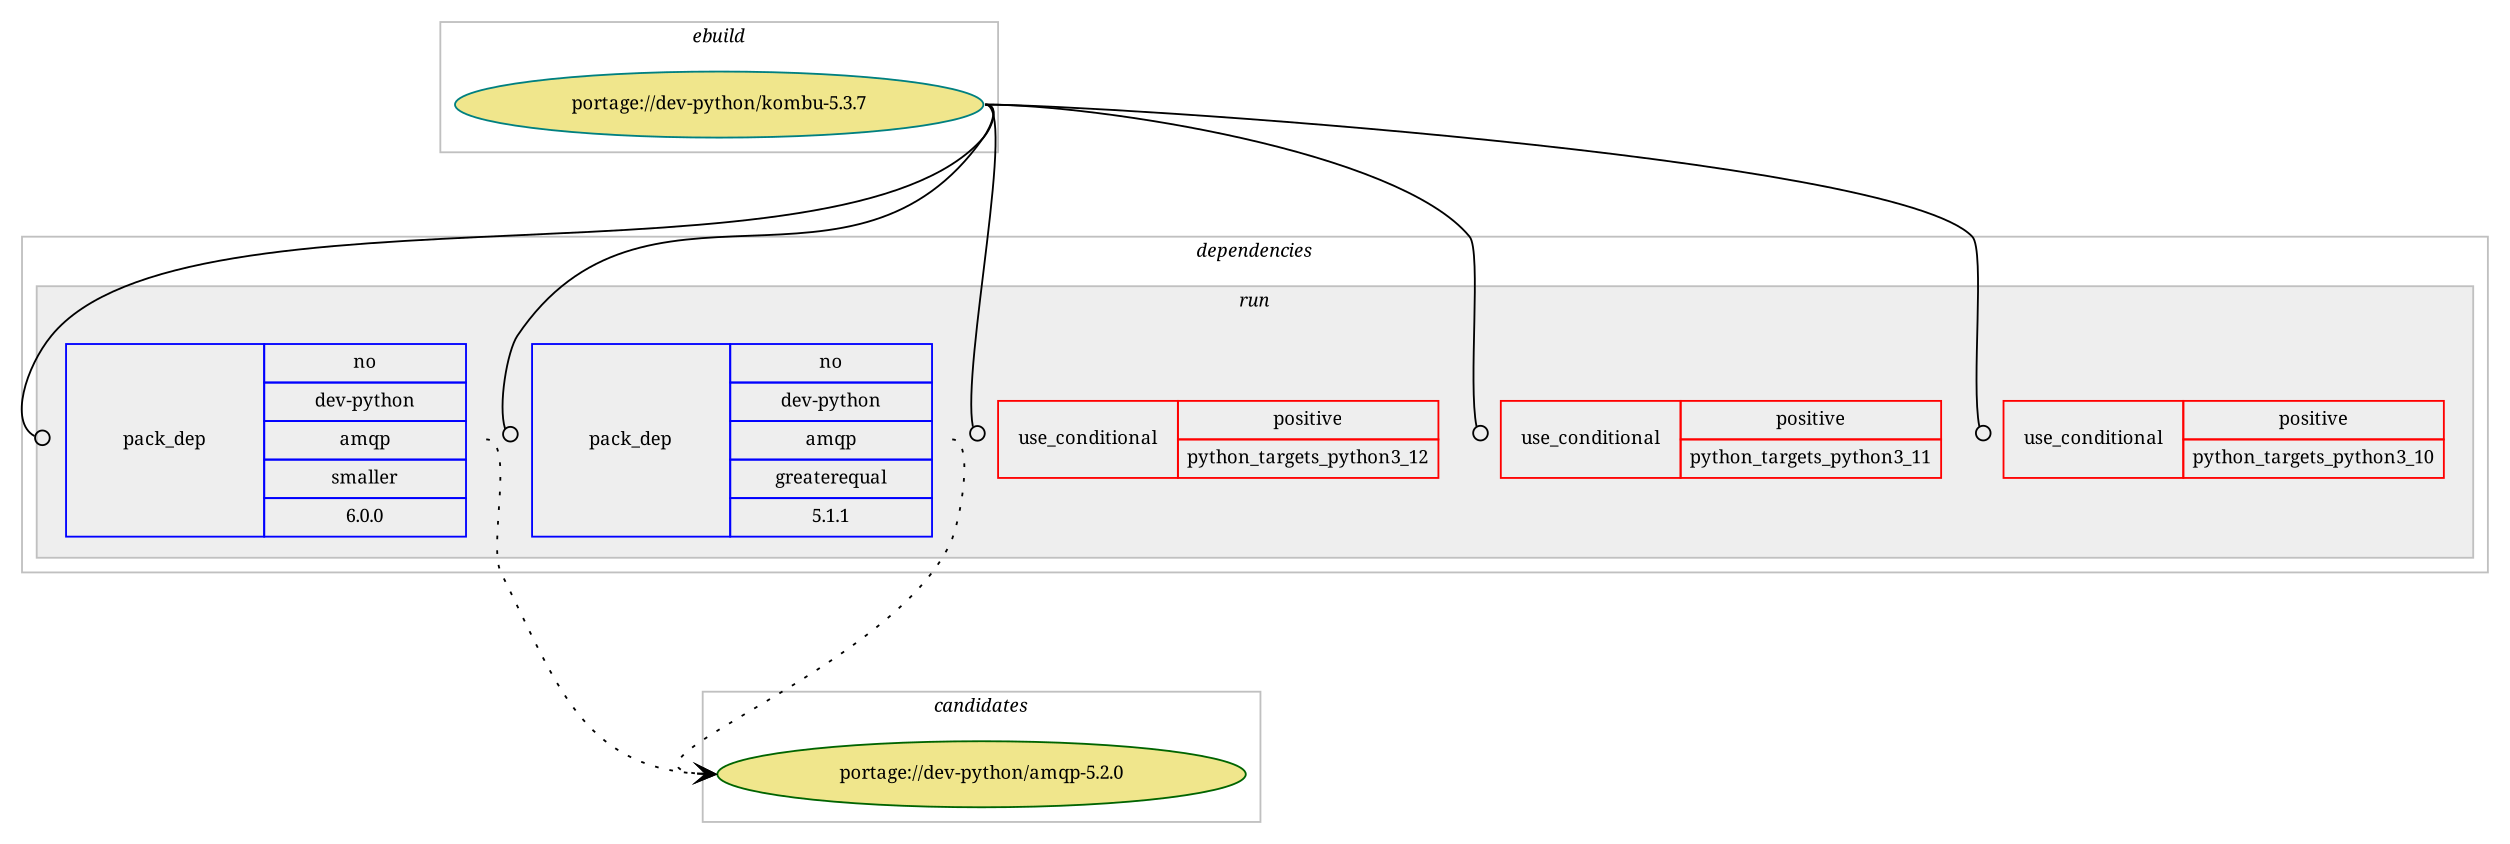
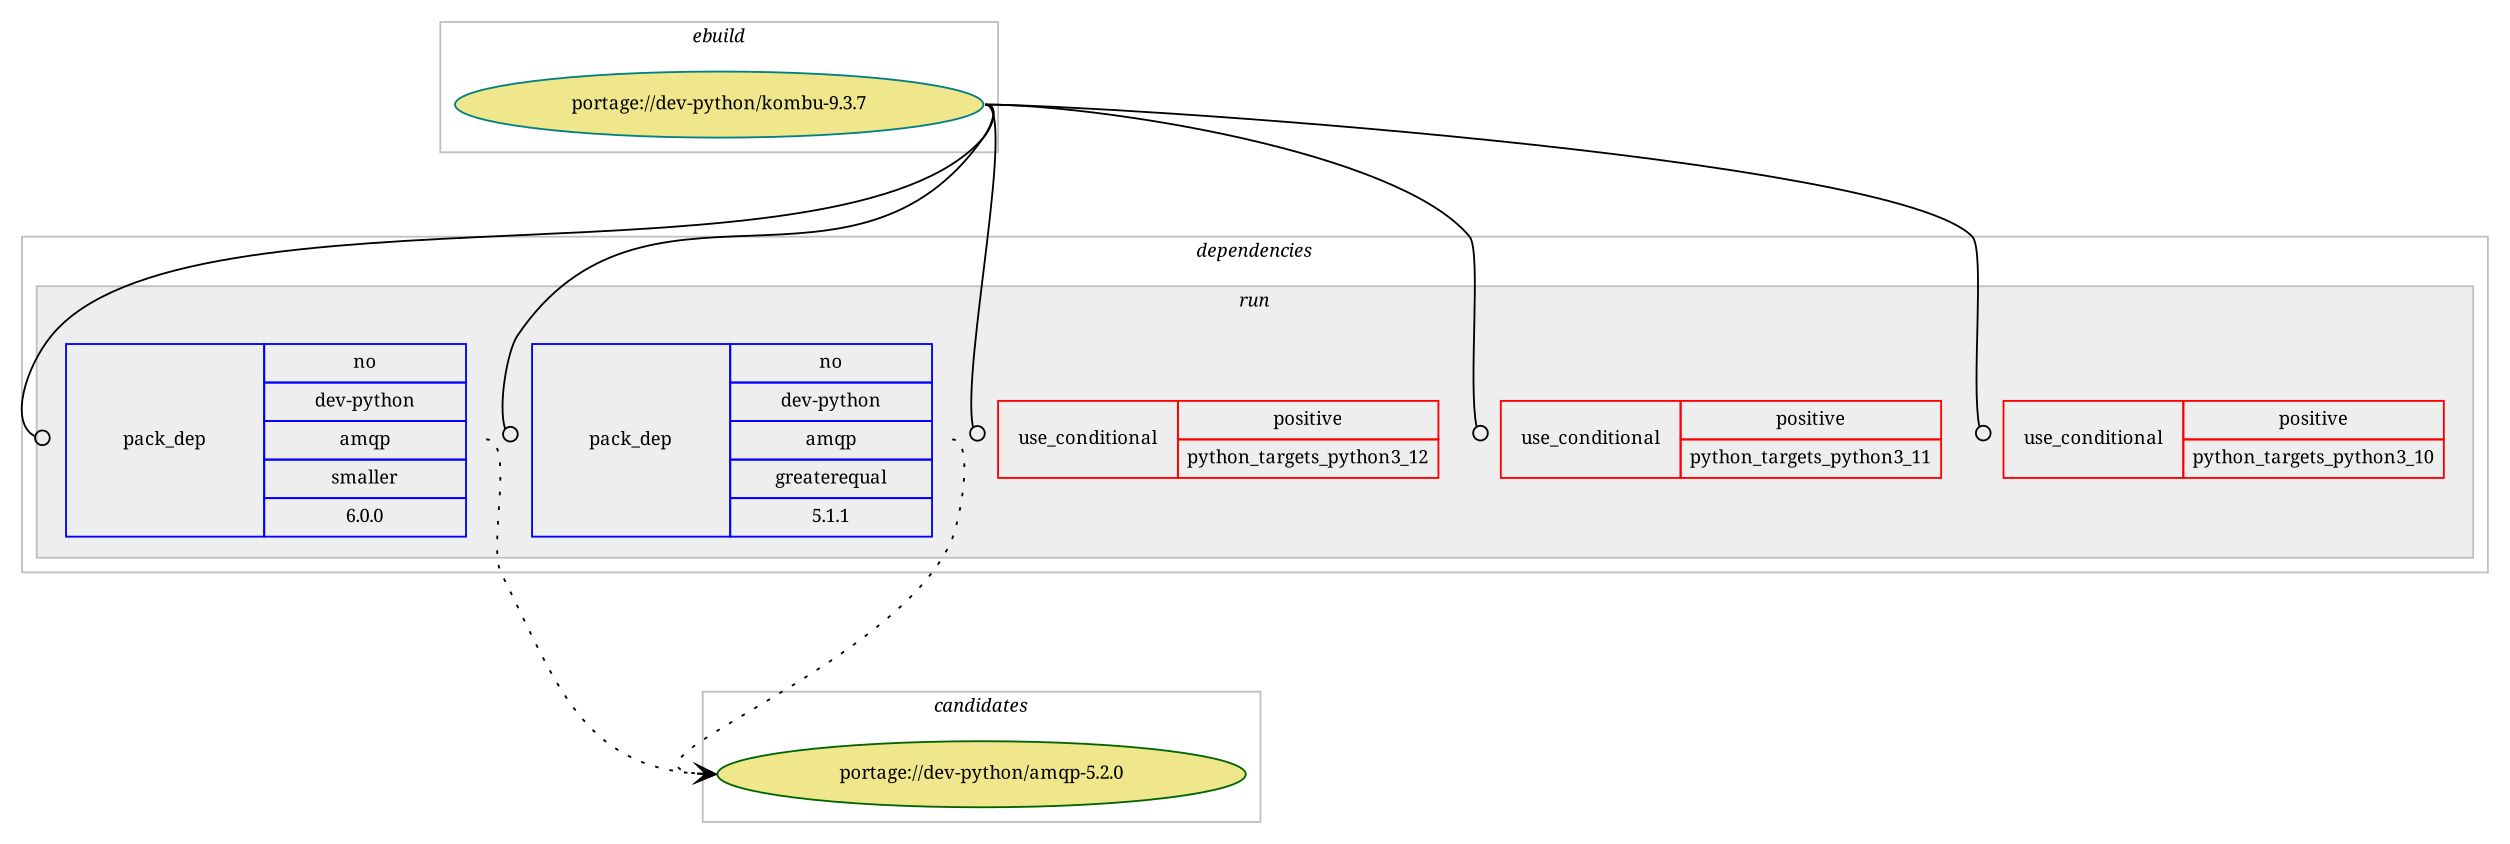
node "portage://dev-python/kombu-5.3.7": label "portage://dev-python/kombu-5.3.7" -> "portage://dev-python/kombu-9.3.7"
